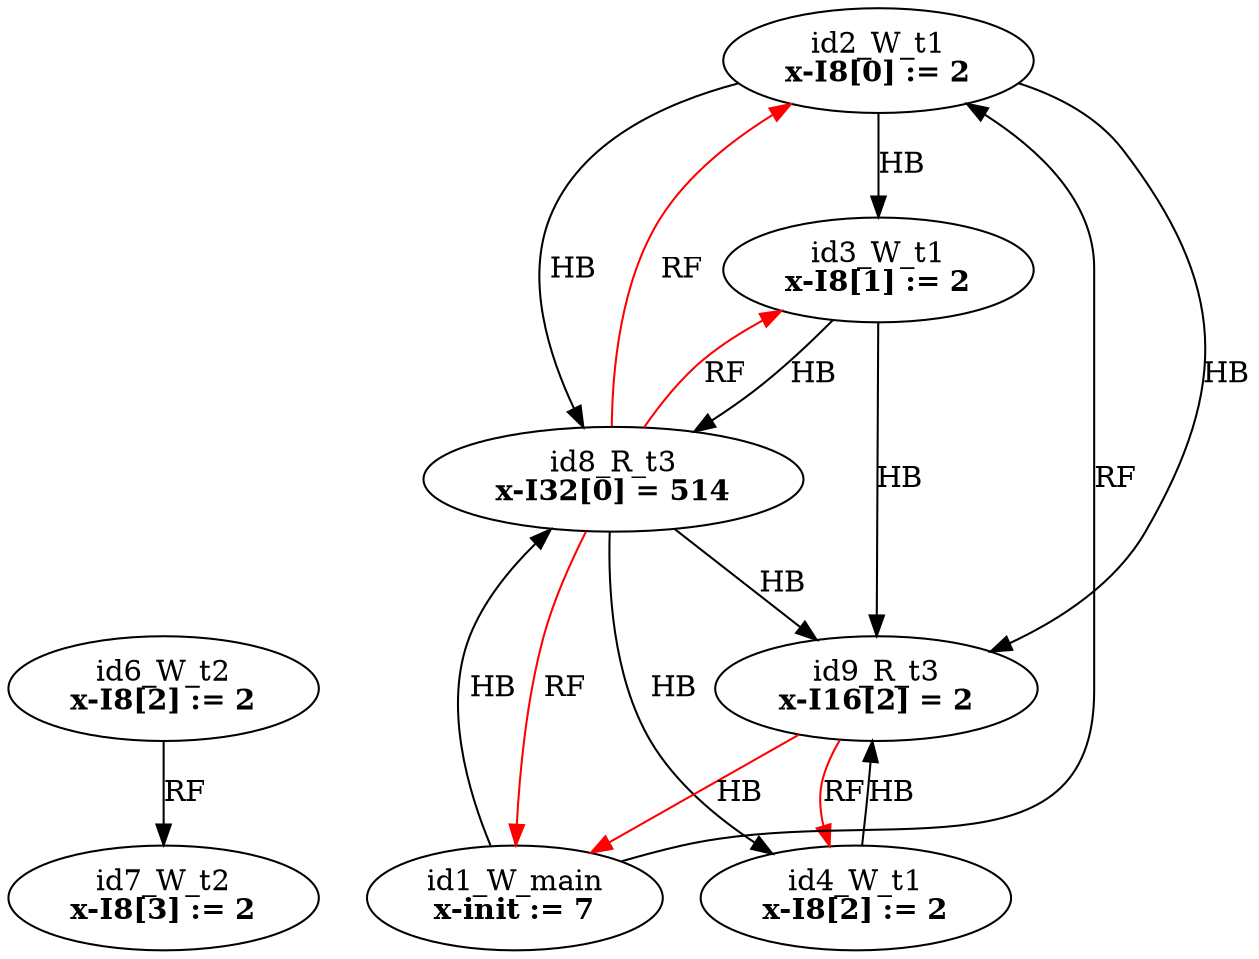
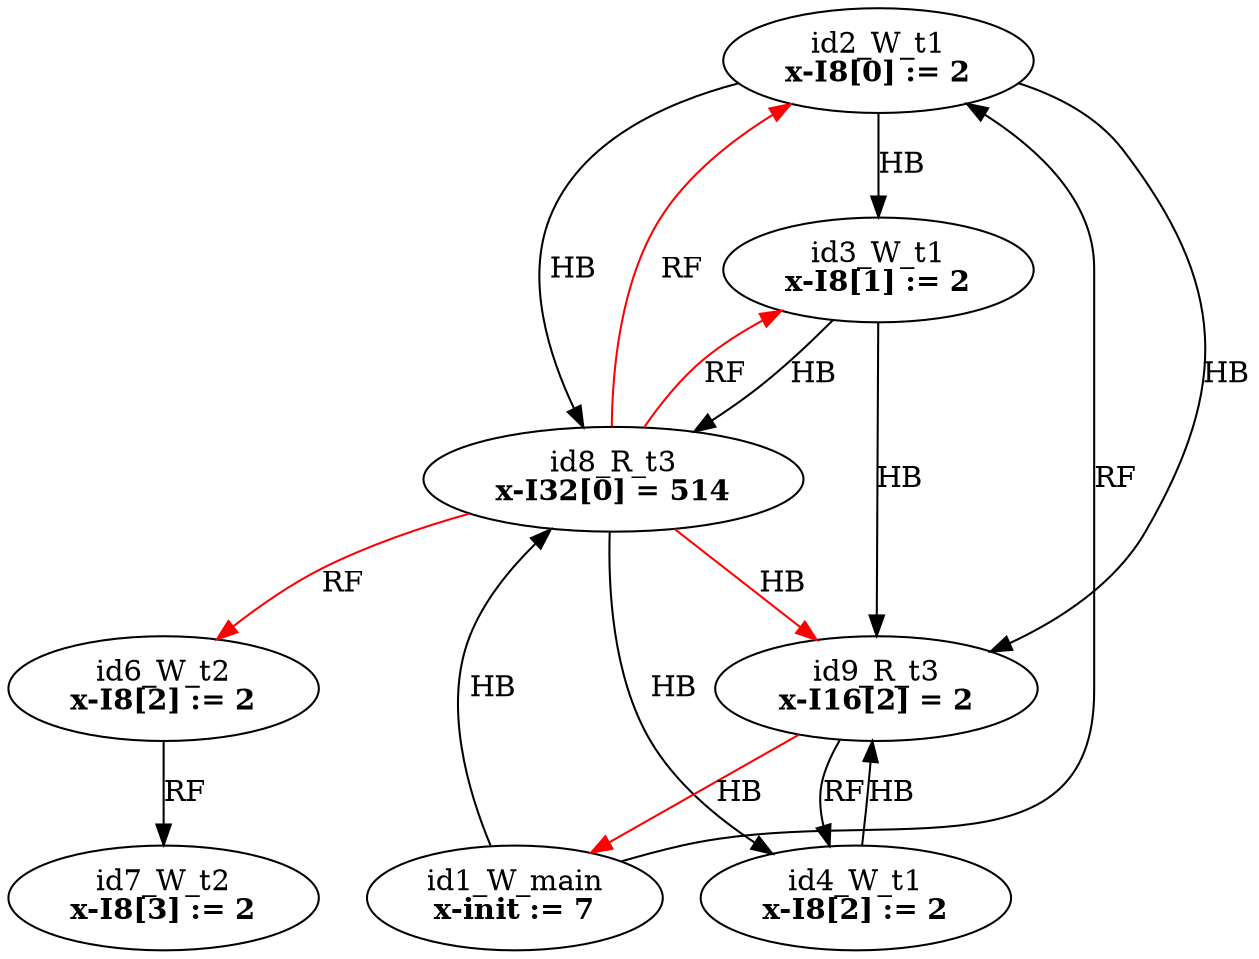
edge "id8_R_t3" -> "id9_R_t3": color black -> red
edge "id8_R_t3" -> "id1_W_main": now "id8_R_t3" -> "id6_W_t2"
edge "id9_R_t3" -> "id4_W_t1": color red -> black
